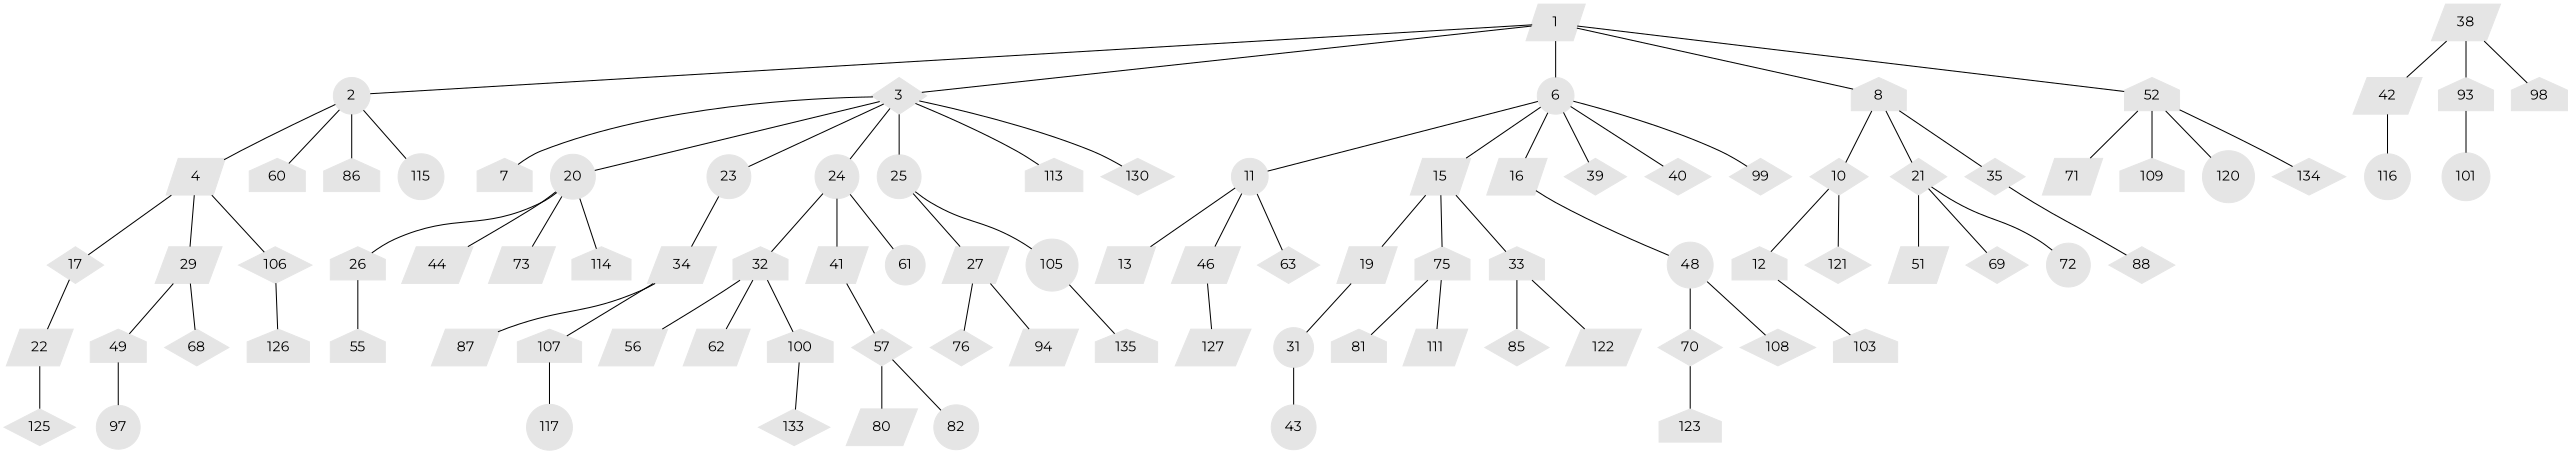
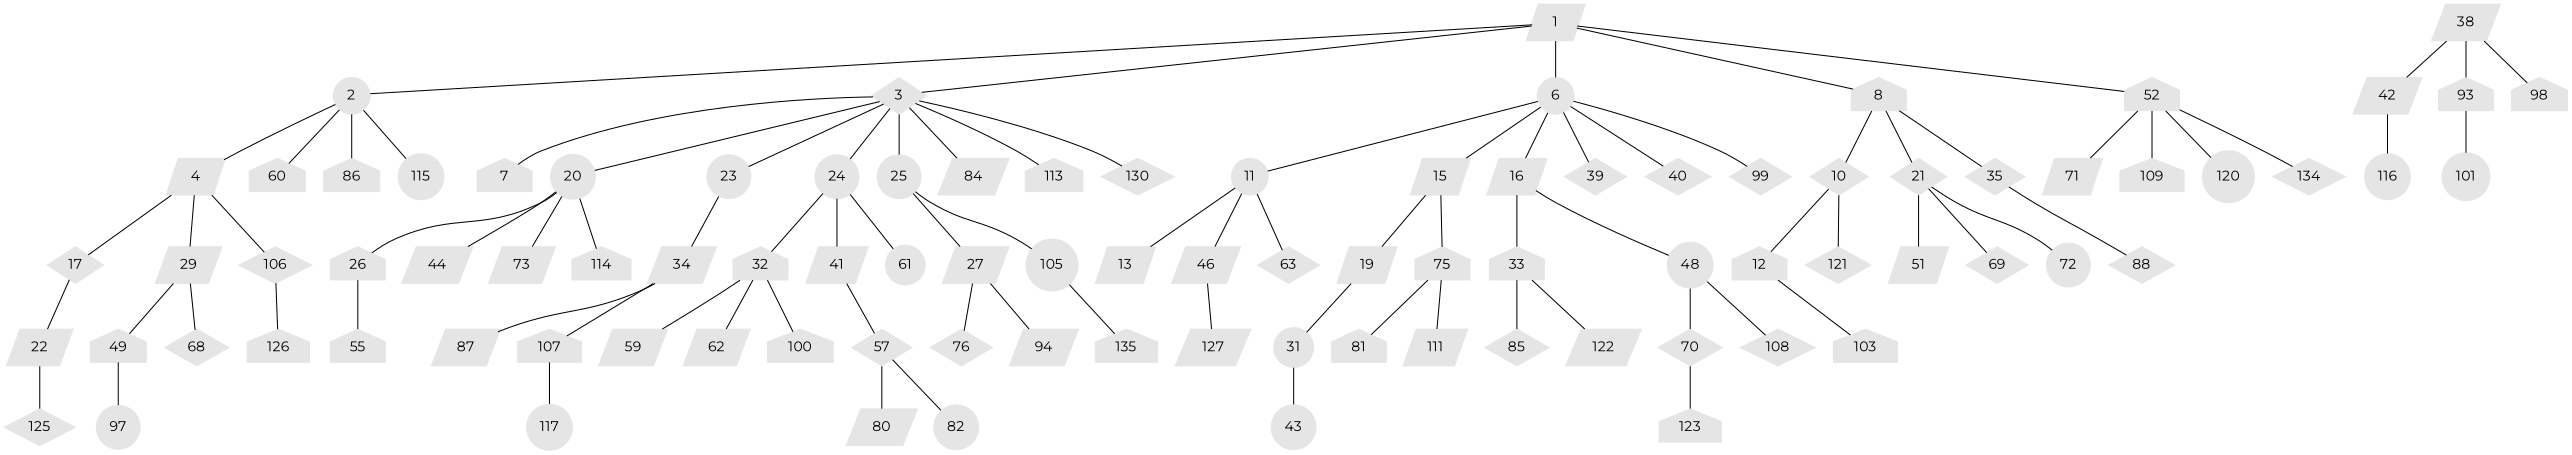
node "84": added
edge "15" -- "33": now "16" -- "33"
node "56": label "56" -> "59"
node "133": removed
